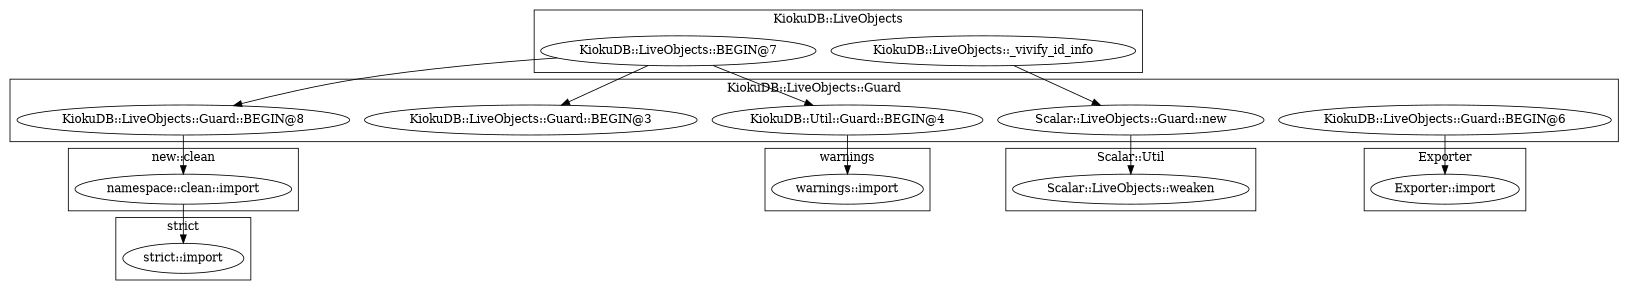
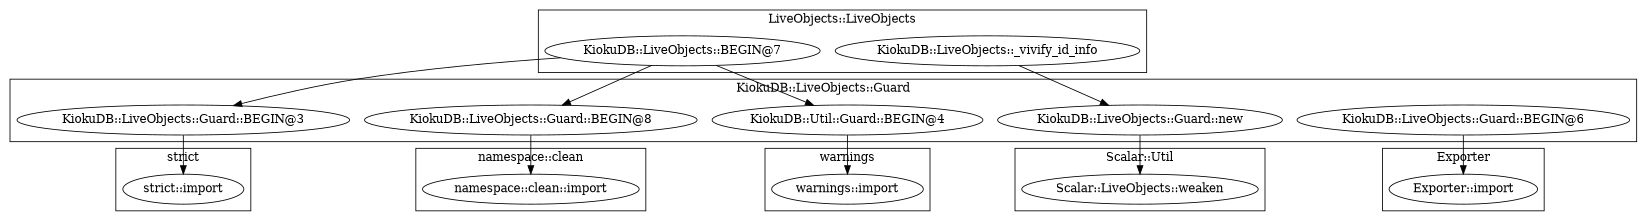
cluster "KiokuDB::LiveObjects": label "KiokuDB::LiveObjects" -> "LiveObjects::LiveObjects"
node "Scalar::LiveObjects::Guard::new": label "Scalar::LiveObjects::Guard::new" -> "KiokuDB::LiveObjects::Guard::new"
cluster "new::clean": label "new::clean" -> "namespace::clean"
edge "namespace::clean::import" -> "strict::import": now "KiokuDB::LiveObjects::Guard::BEGIN@3" -> "strict::import"
